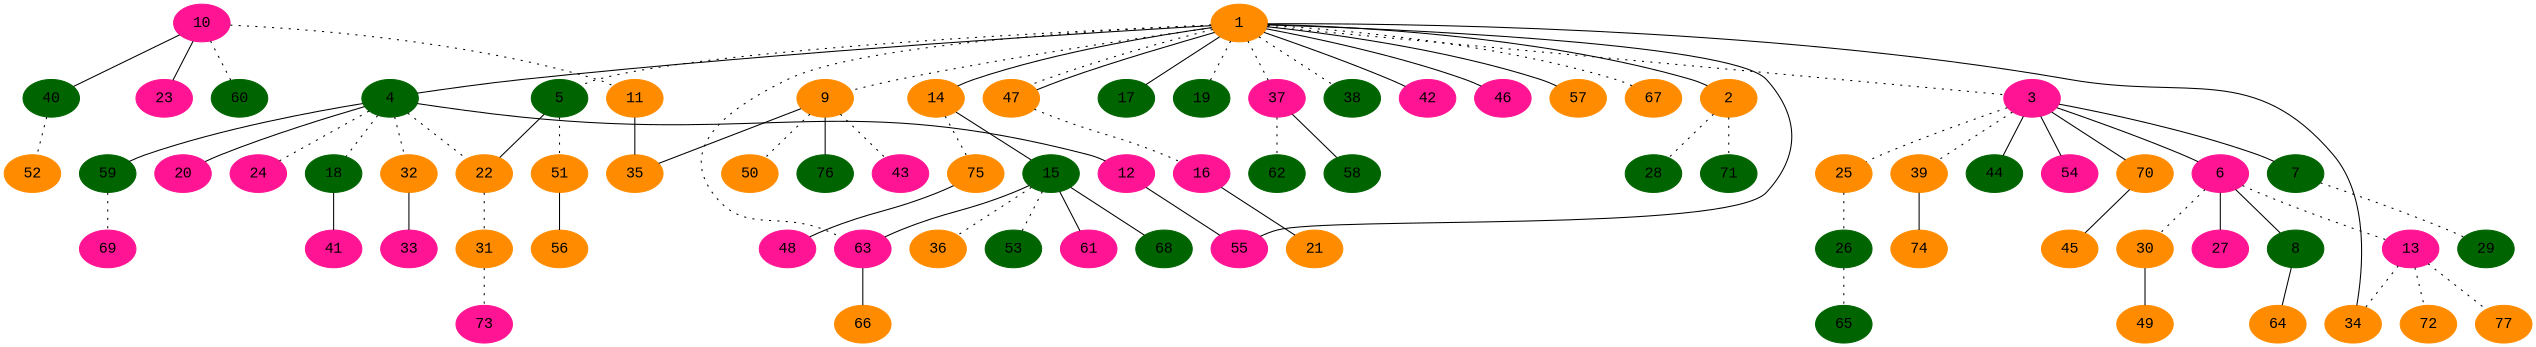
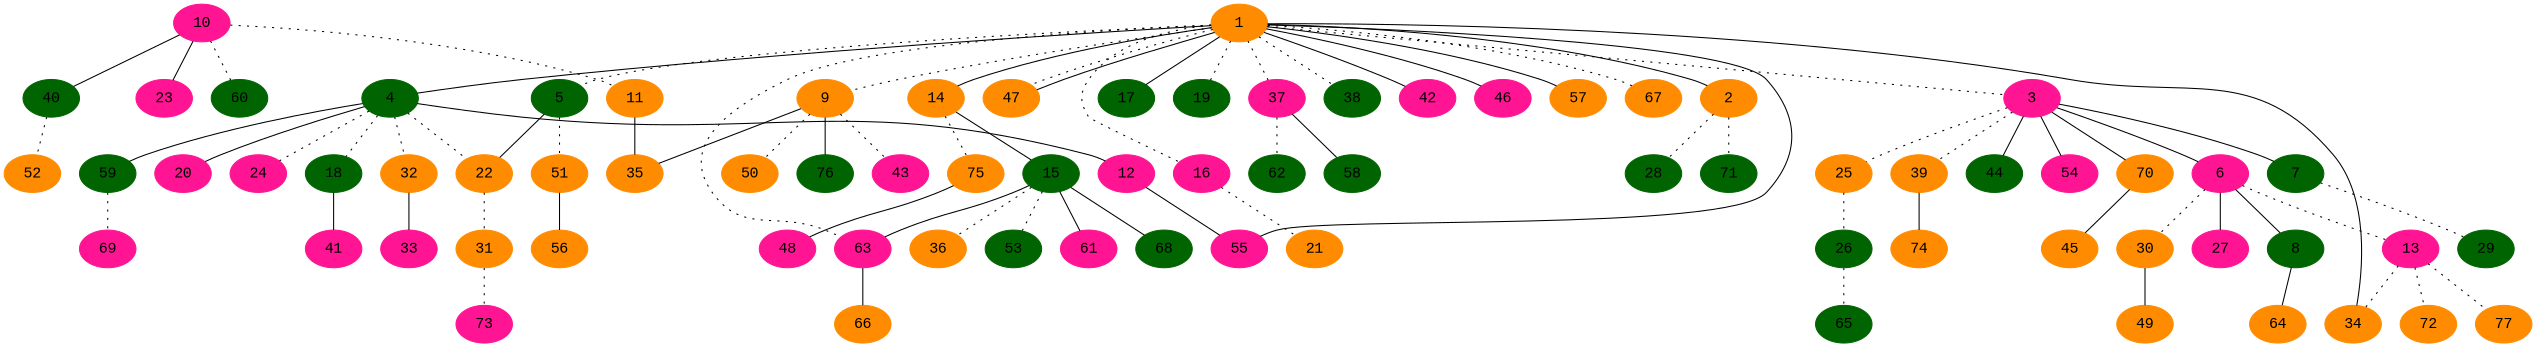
edge "47" -- "16": now "1" -- "16"
edge "16" -- "21": style solid -> dotted
